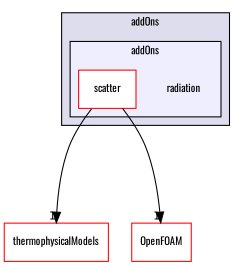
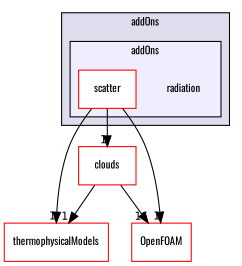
node "clouds": added
